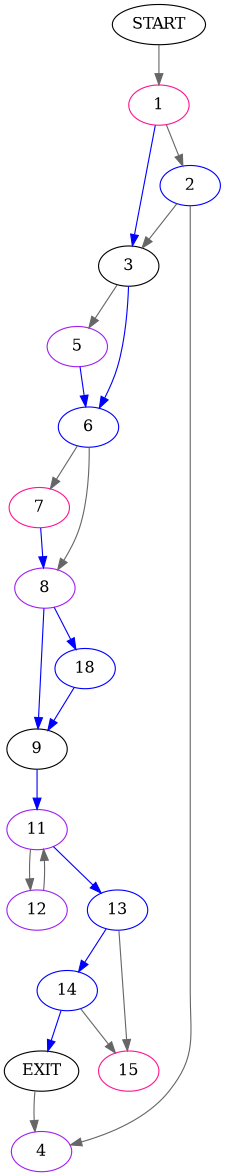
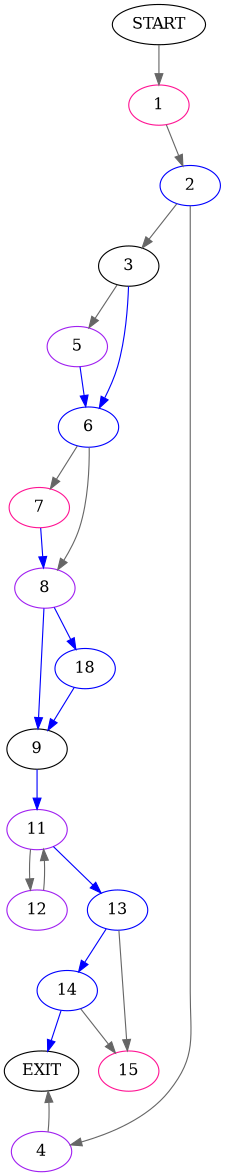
edge "1" -> "3": removed
edge "EXIT" -> "4": reversed
